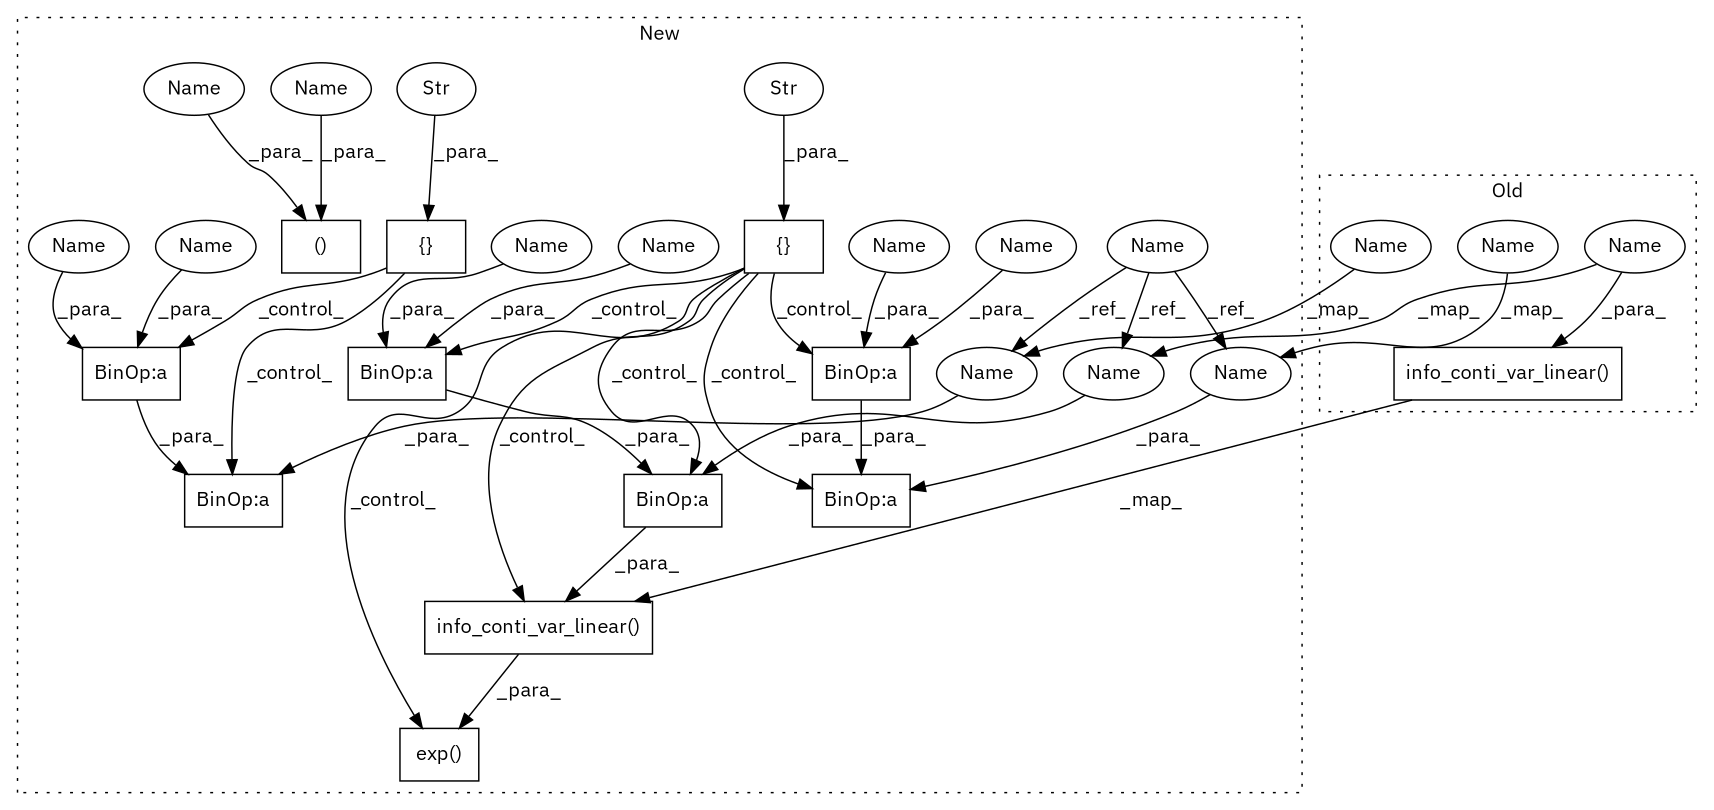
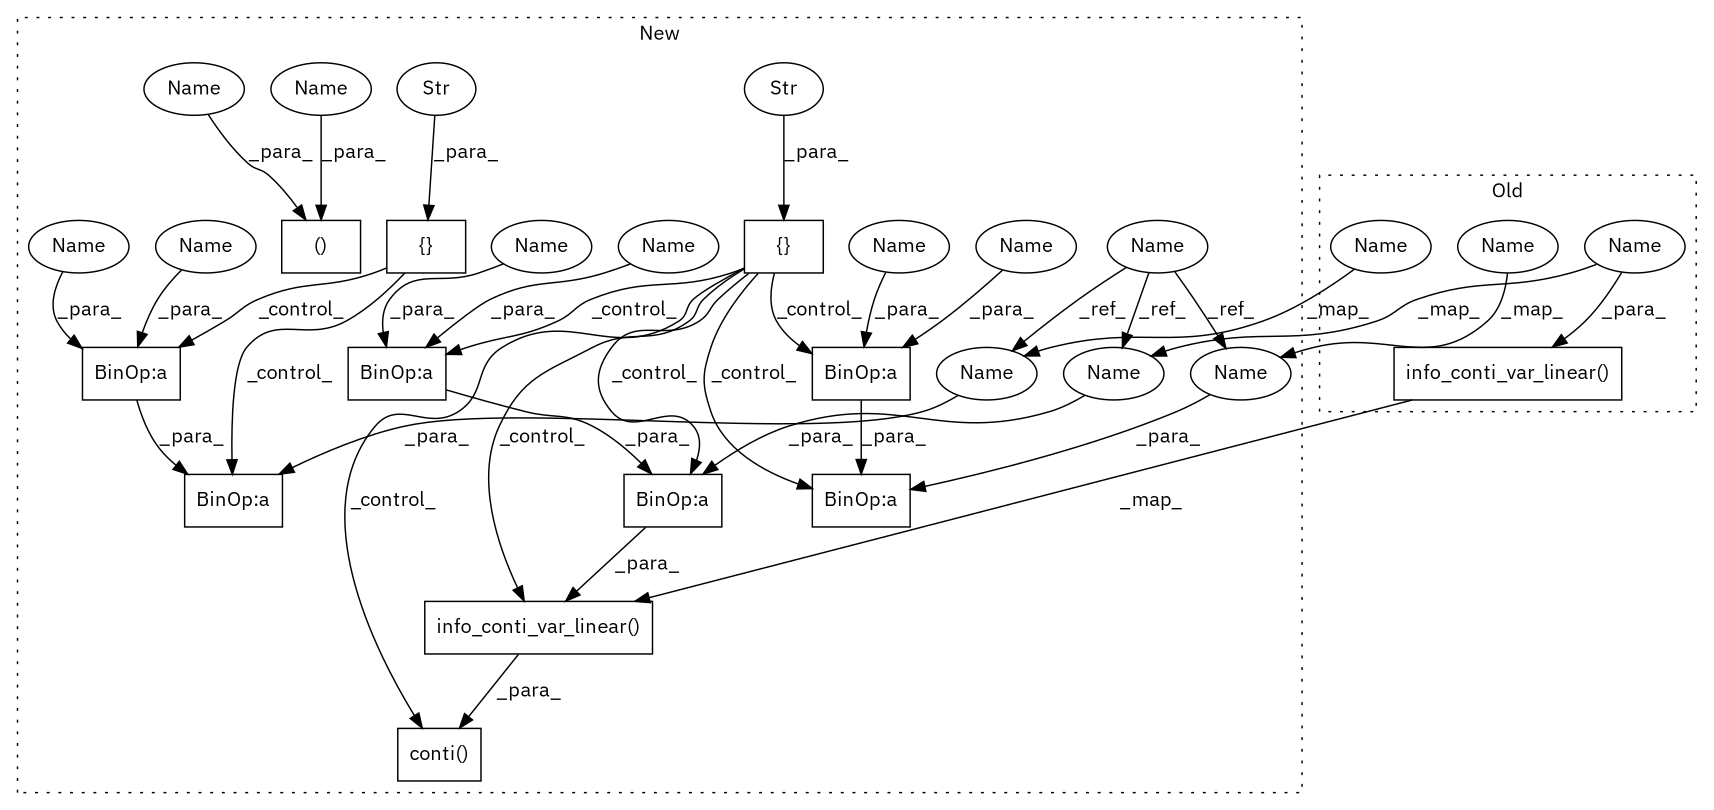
node "exp()": label "exp()" -> "conti()"
